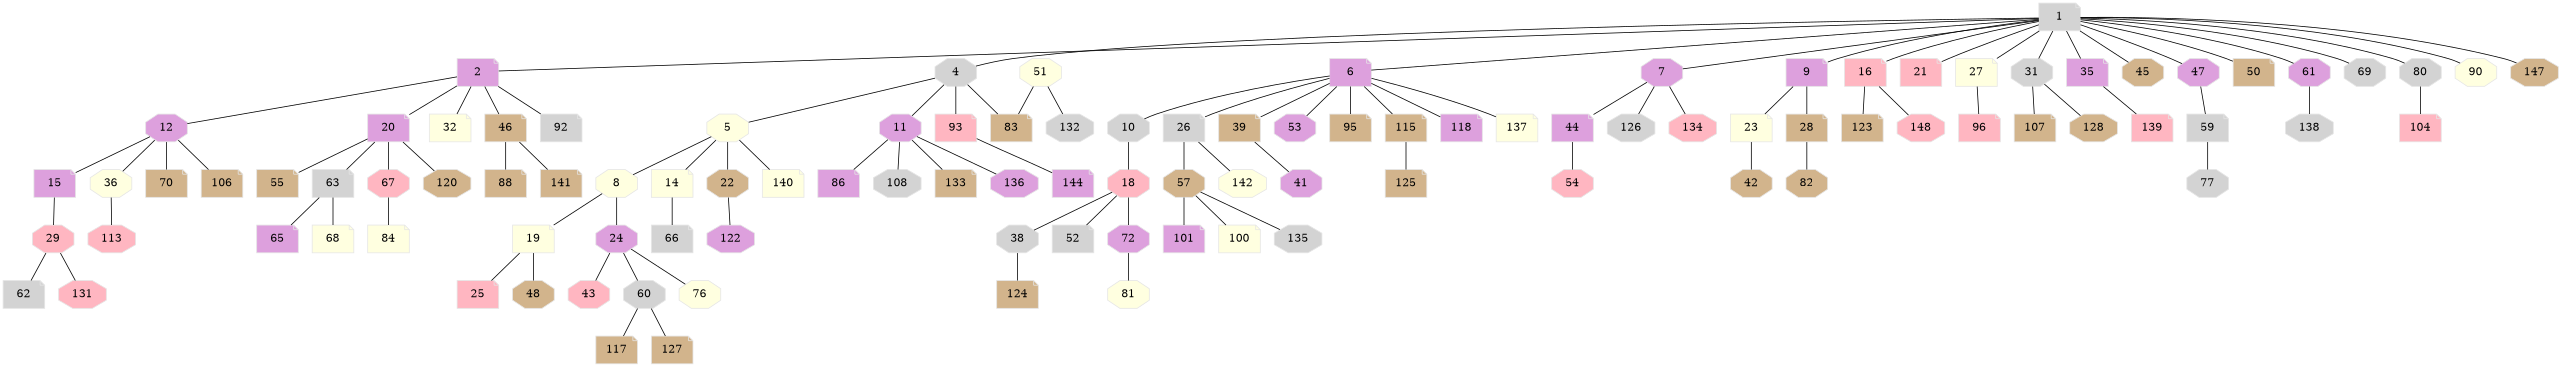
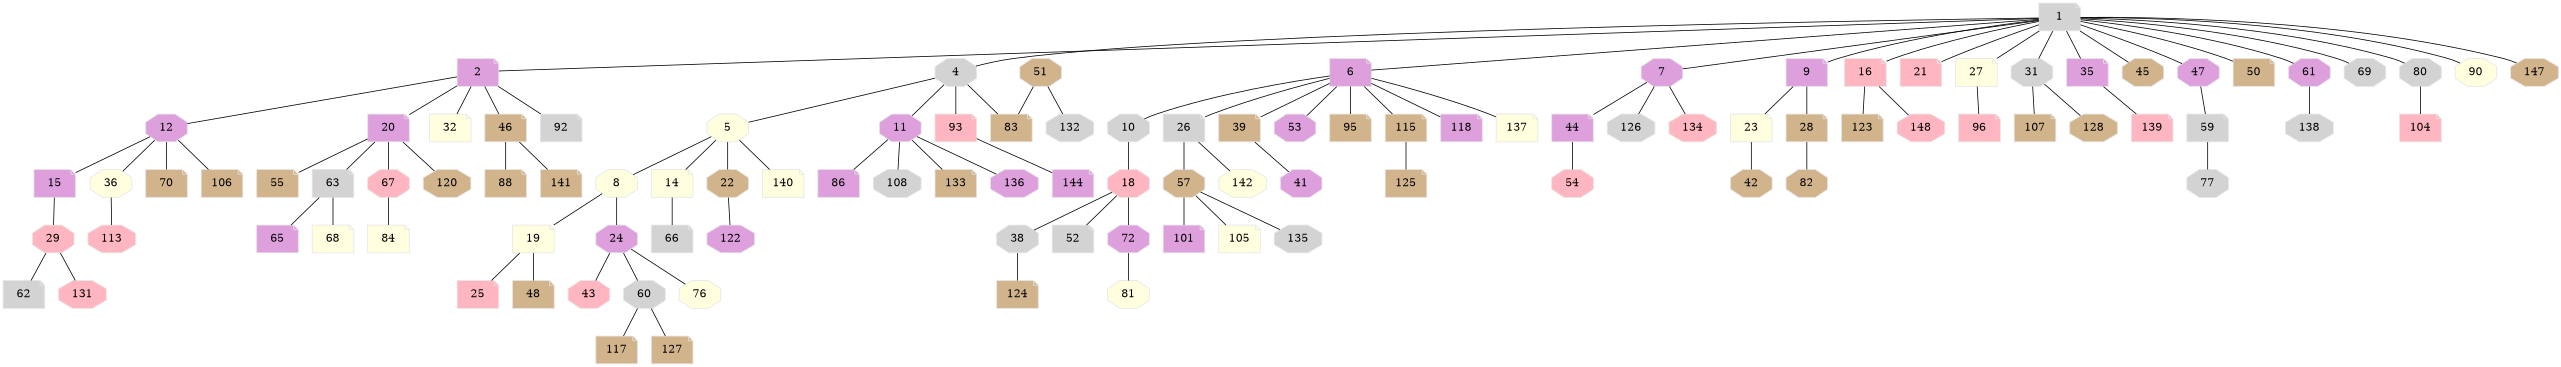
node "51": fillcolor lightyellow -> tan
node "100": label "100" -> "105"
node "48": shape octagon -> note
